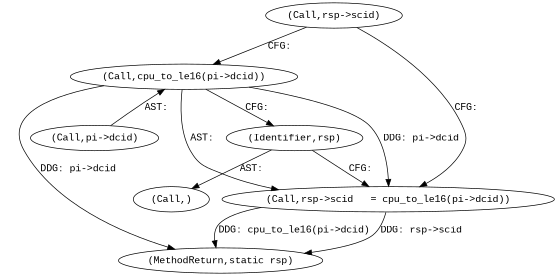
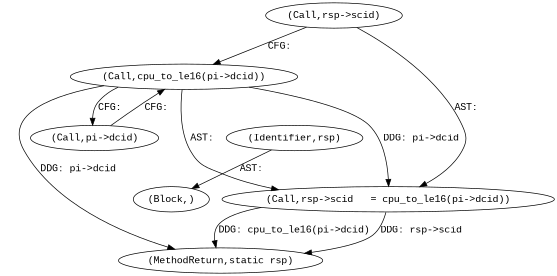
edge "(Call,cpu_to_le16(pi->dcid))" -> "(Identifier,rsp)": now "(Call,cpu_to_le16(pi->dcid))" -> "(Call,pi->dcid)"
edge "(Call,pi->dcid)" -> "(Call,cpu_to_le16(pi->dcid))": label "AST: " -> "CFG: "
edge "(Call,rsp->scid)" -> "(Call,rsp->scid   = cpu_to_le16(pi->dcid))": label "CFG: " -> "AST: "
edge "(Identifier,rsp)" -> "(Call,rsp->scid   = cpu_to_le16(pi->dcid))": removed, label "CFG:"
node "(Call,)": label "(Call,)" -> "(Block,)"
